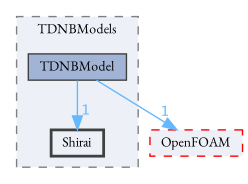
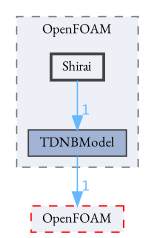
cluster "TDNBModels": label "TDNBModels" -> "OpenFOAM"
edge "TDNBModel" -> "Shirai": reversed
